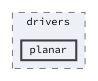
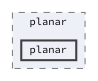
cluster "drivers": label "drivers" -> "planar"
